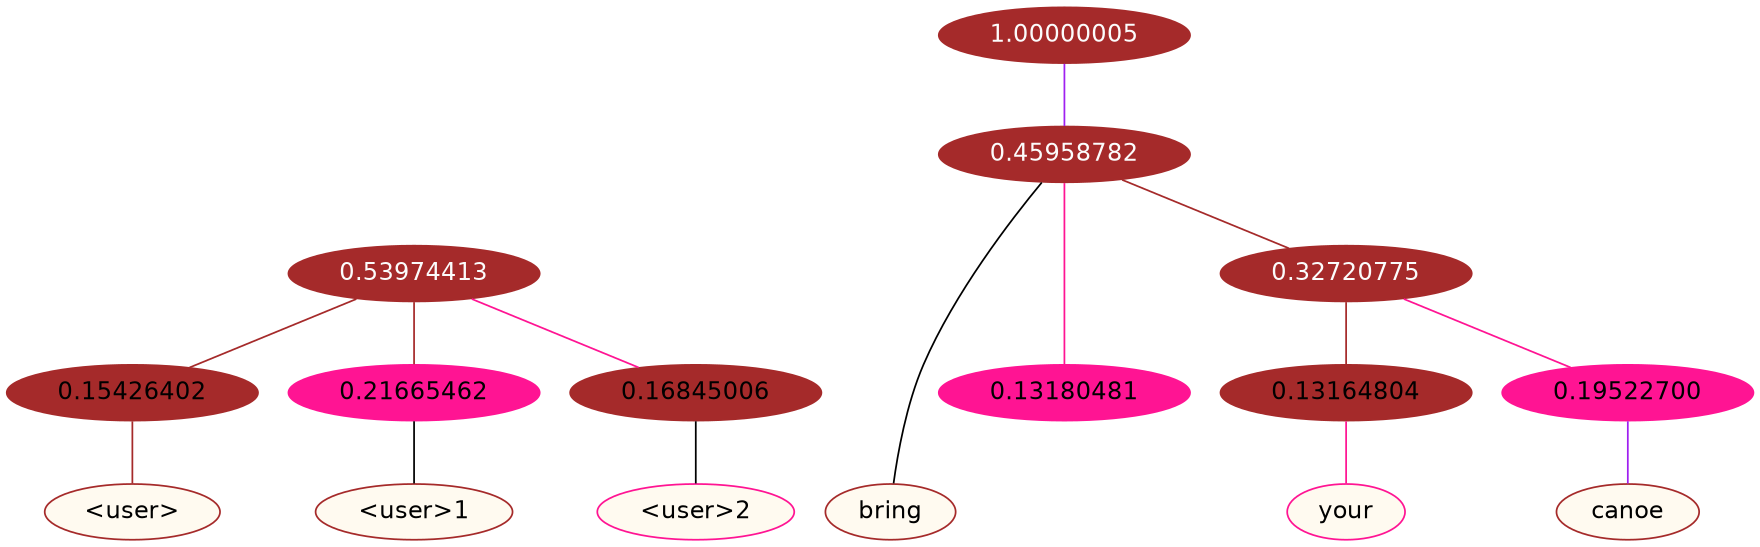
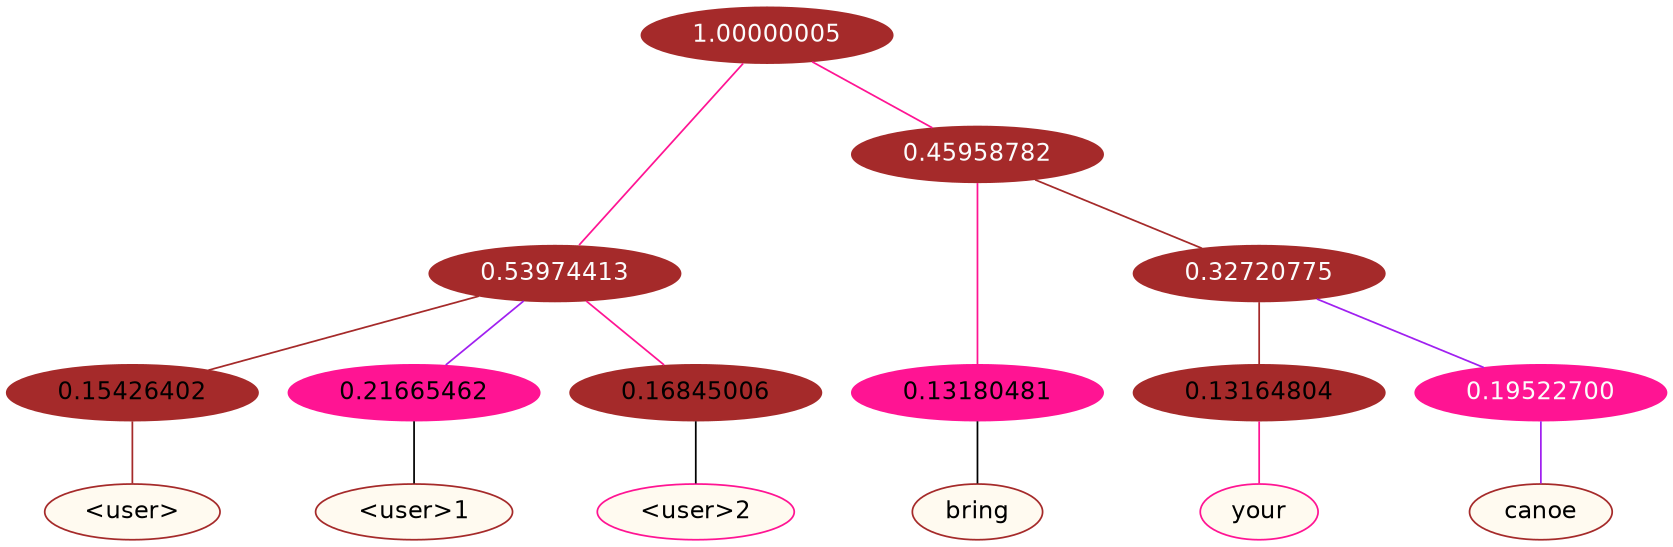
edge "1.00000005" -- "0.45958782": color purple -> deeppink
edge "1.00000005" -- "0.53974413": added
edge "0.45958782" -- "bring": now "0.13180481" -- "bring"
edge "0.53974413" -- "0.21665462": color brown -> purple
edge "0.32720775" -- "0.19522700": color deeppink -> purple
node "0.19522700": fontcolor black -> grey99
